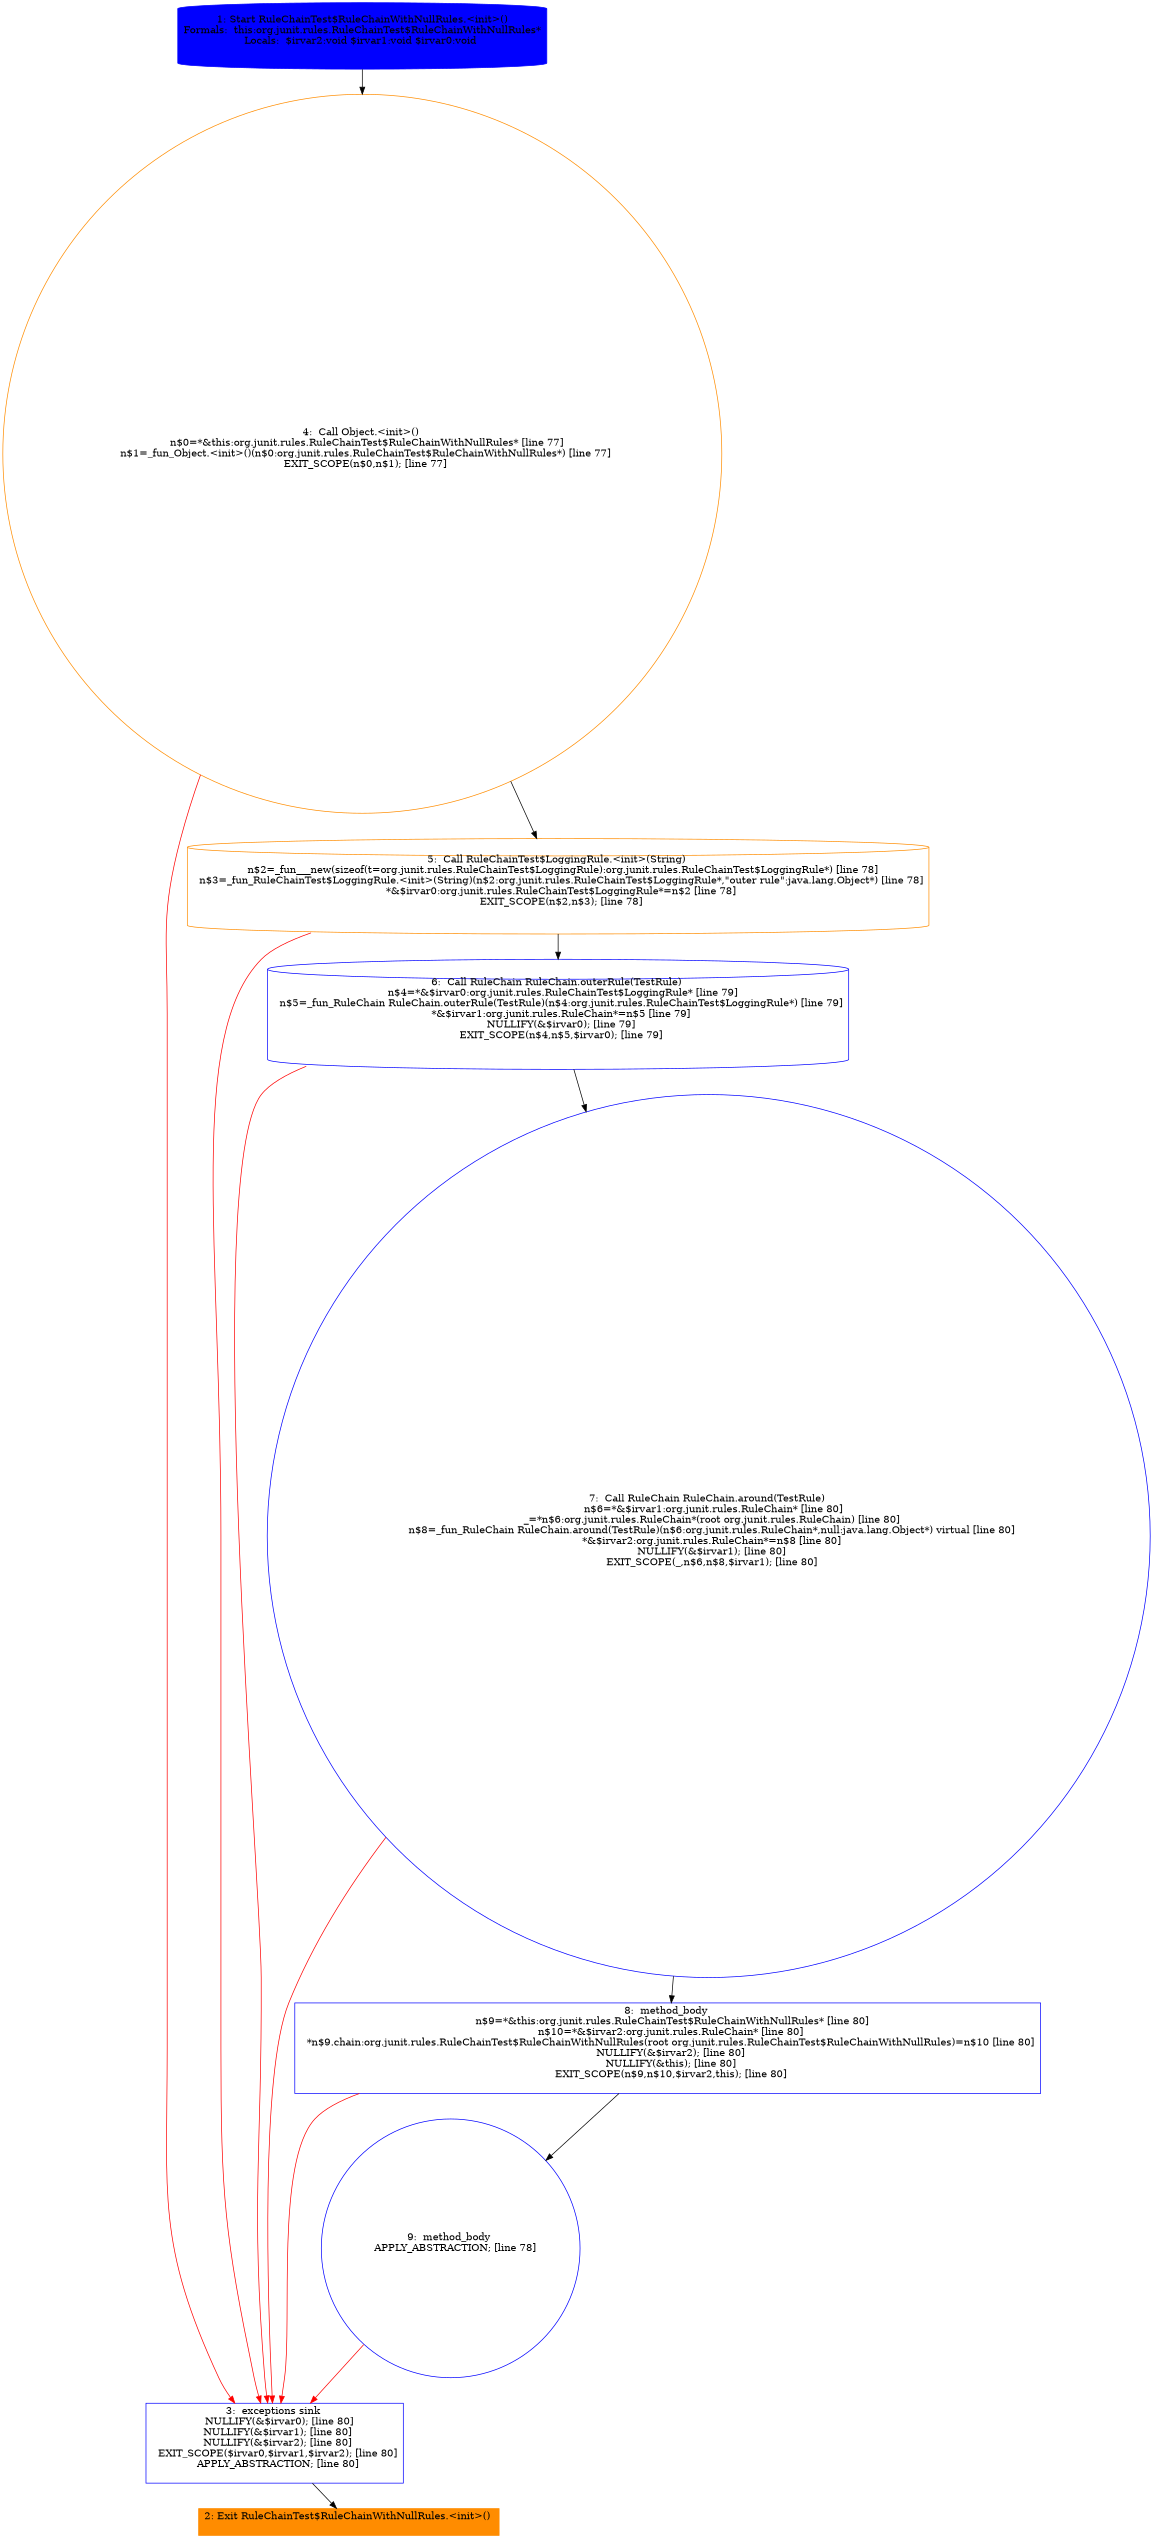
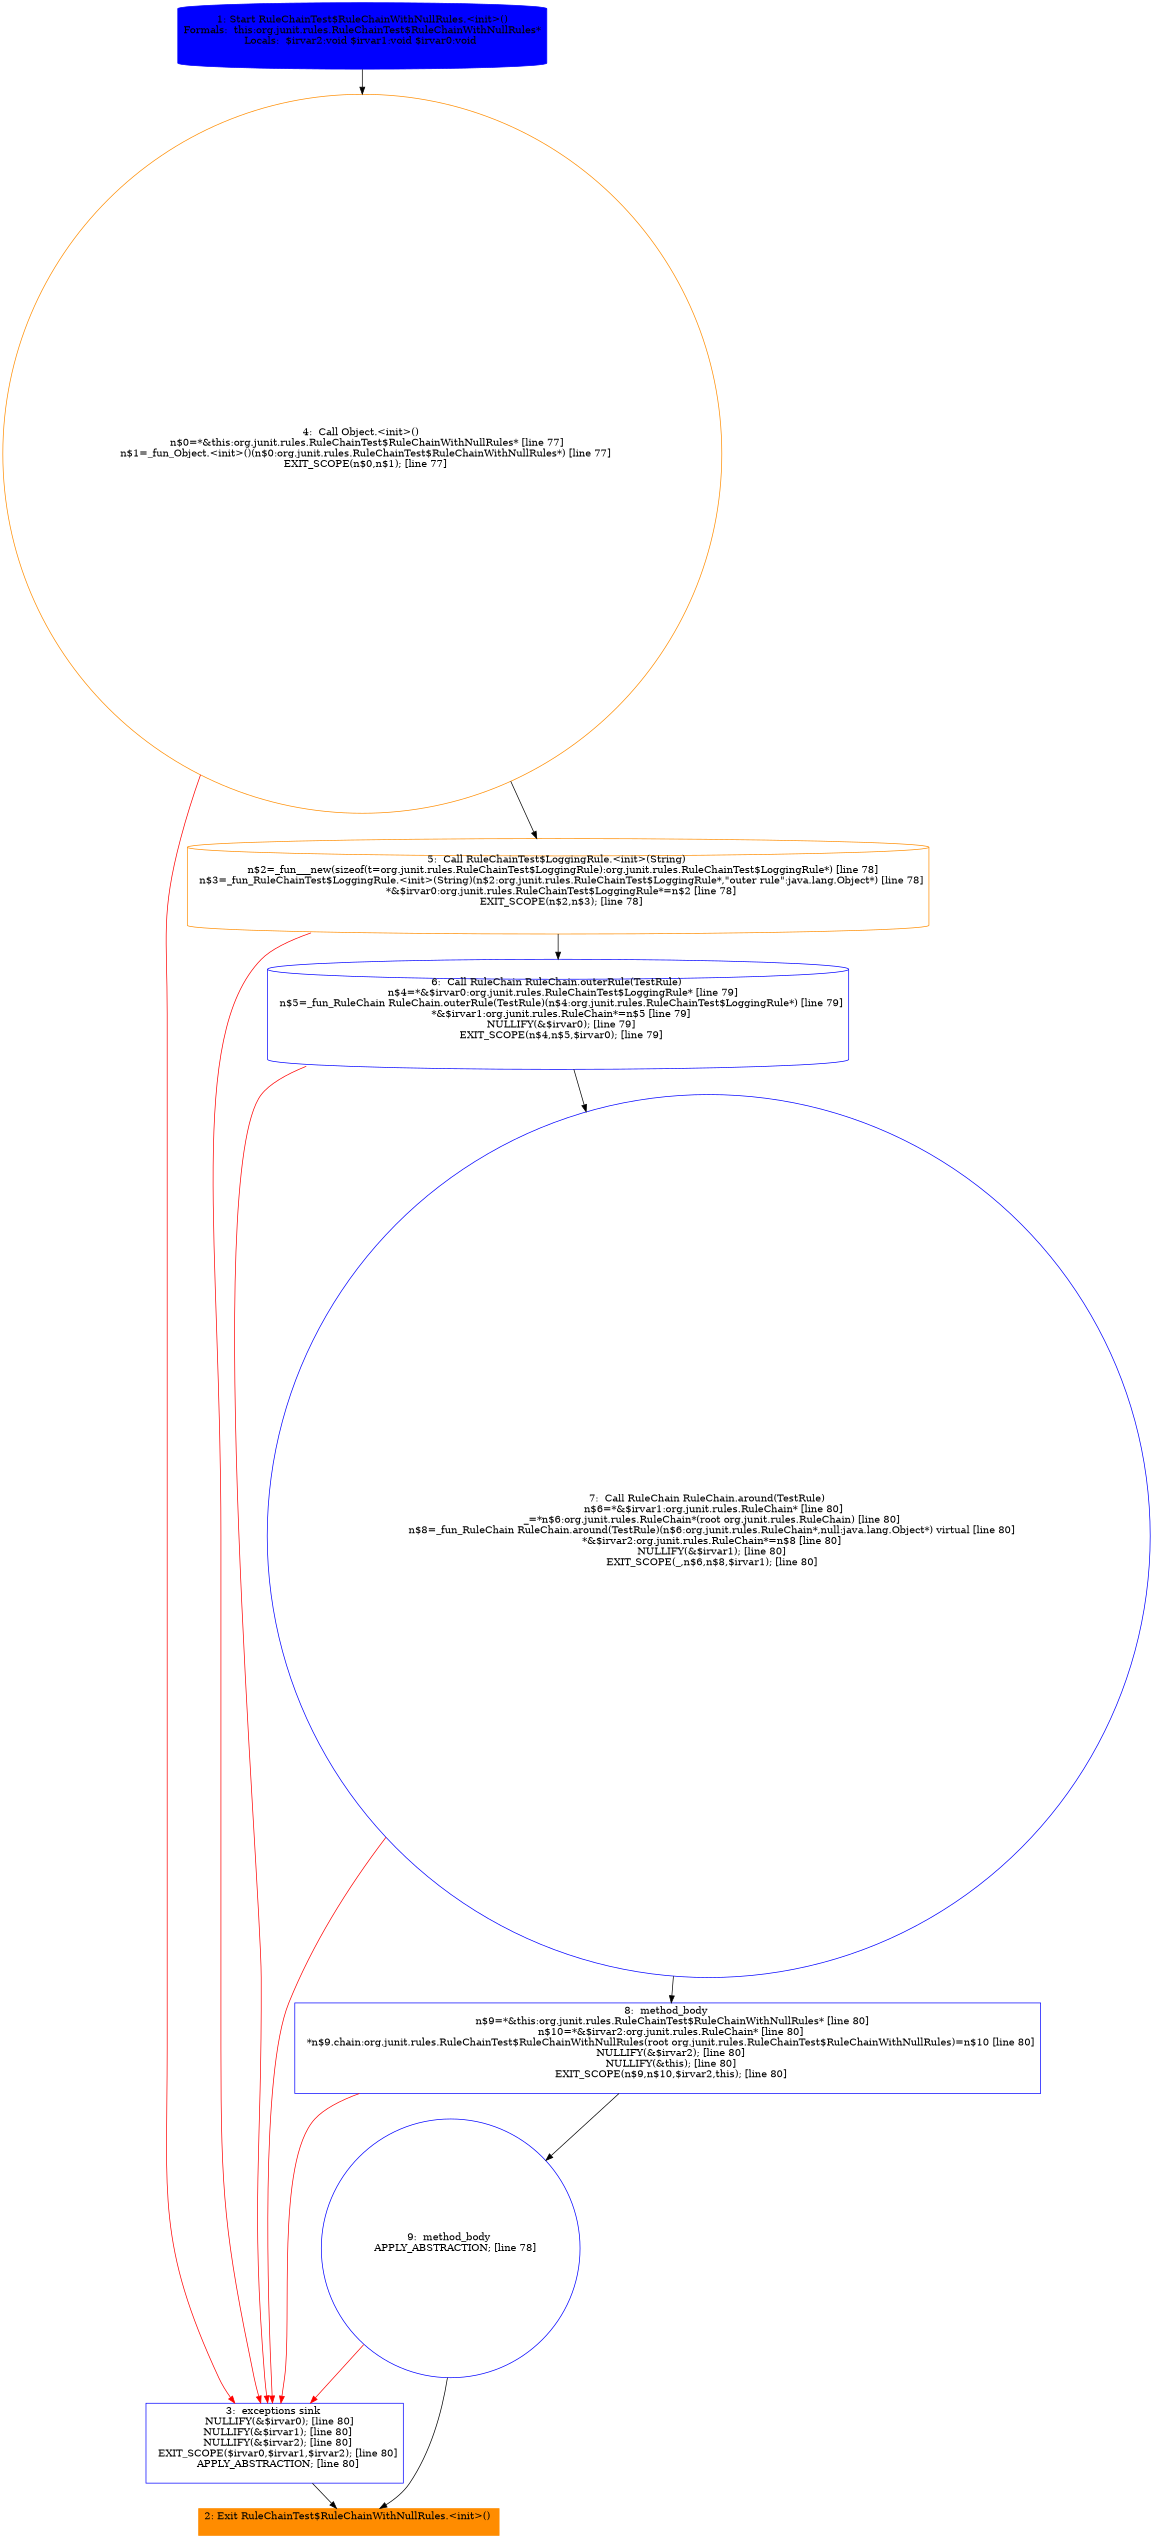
edge "9:  method_body APPLY_ABSTRACTION; [line 78]" -> "2: Exit RuleChainTest$RuleChainWithNullRules.<init>()": added
